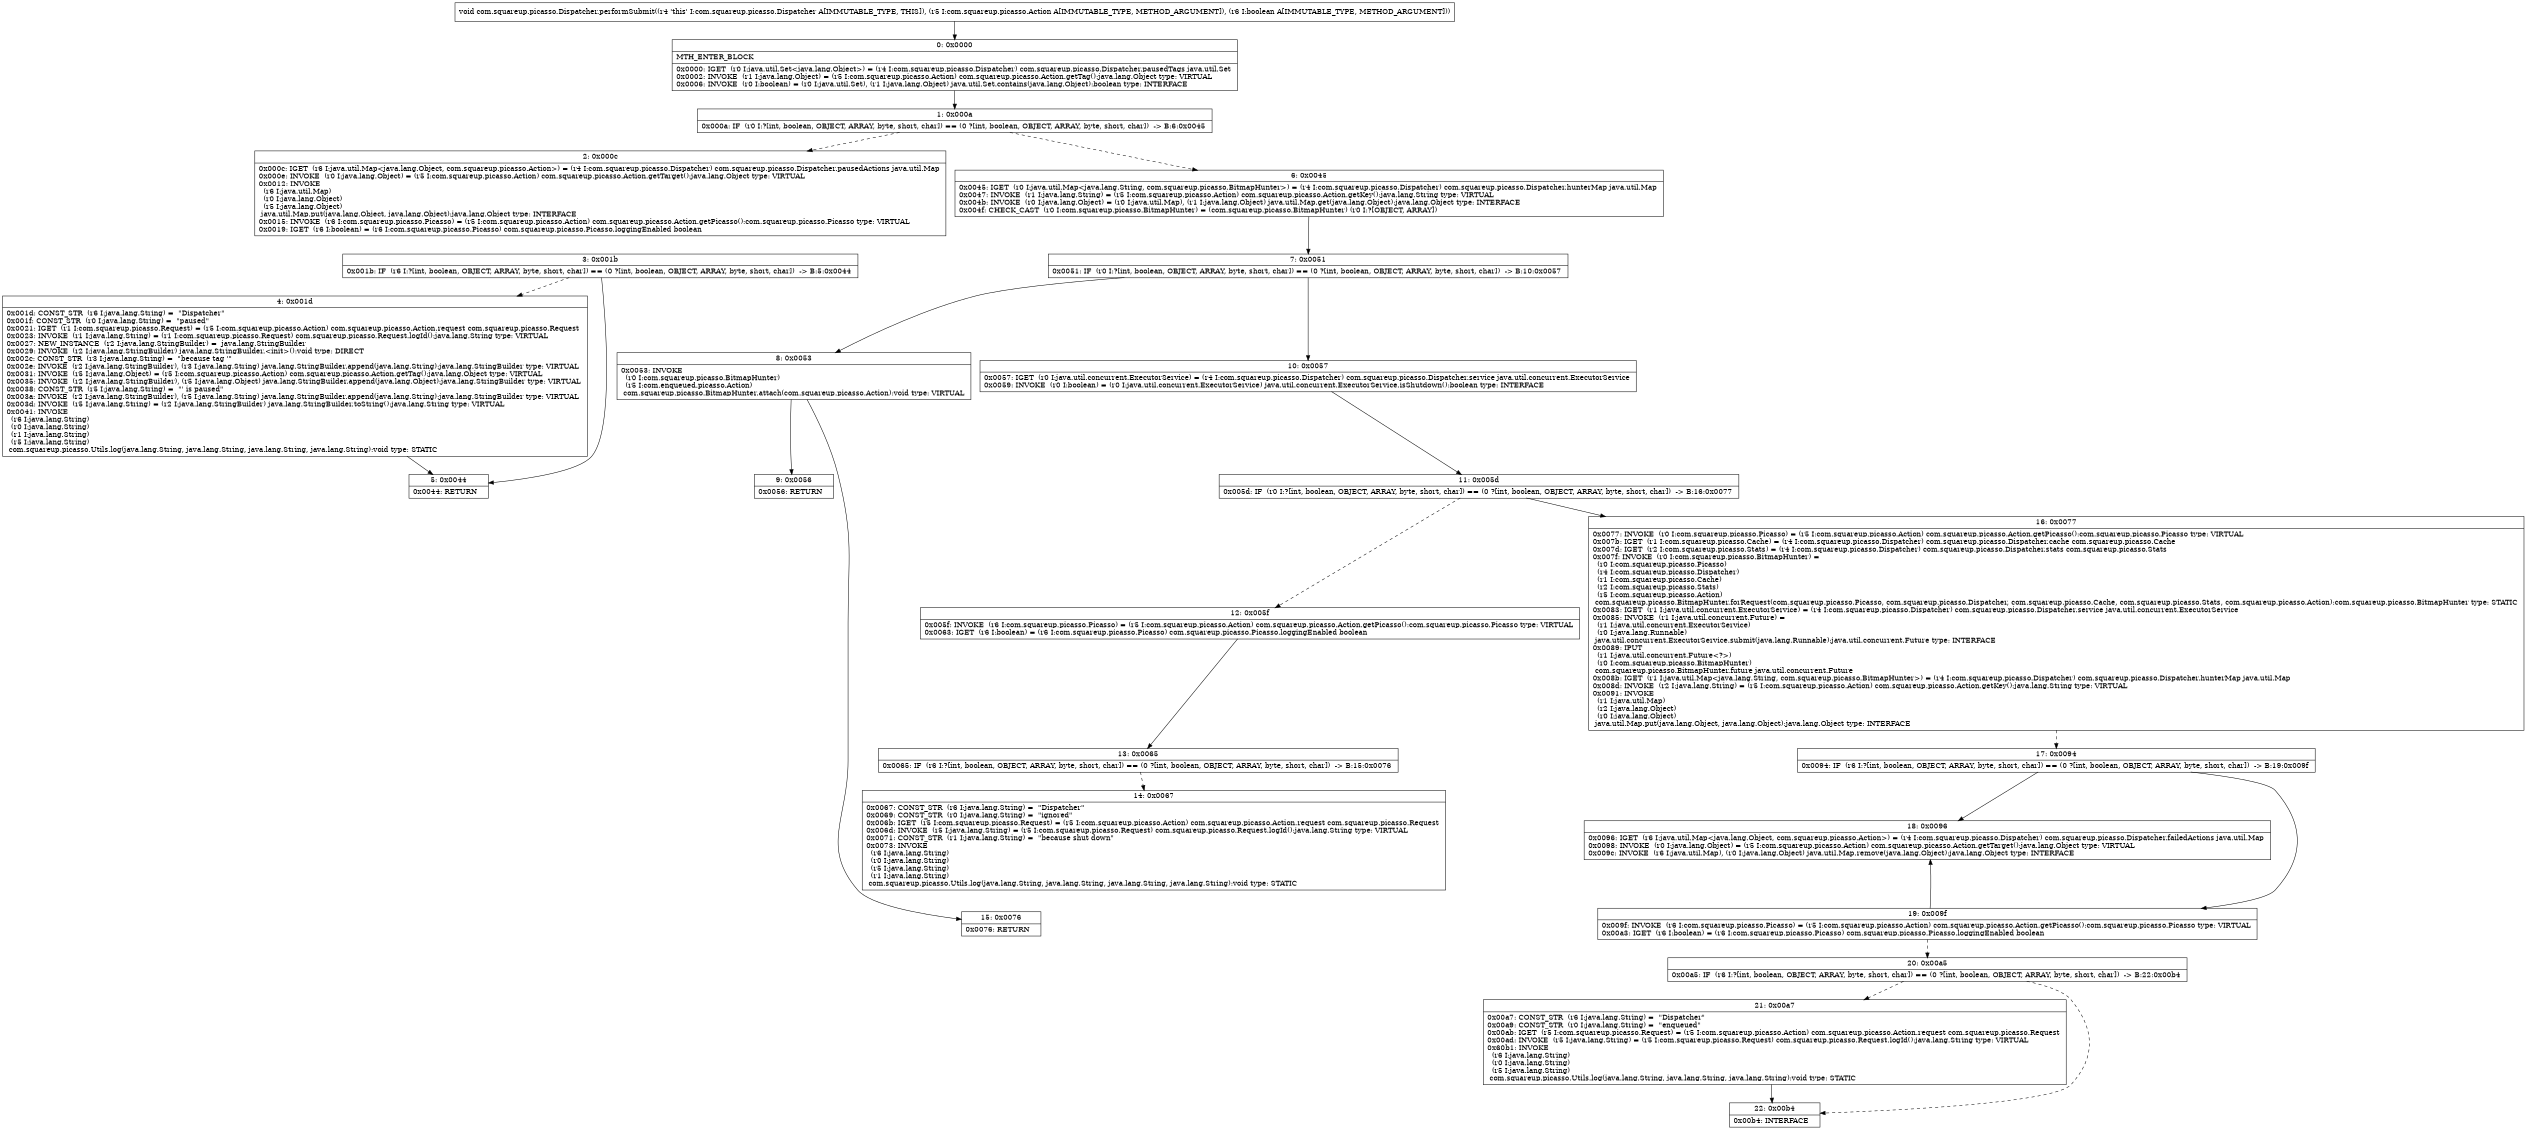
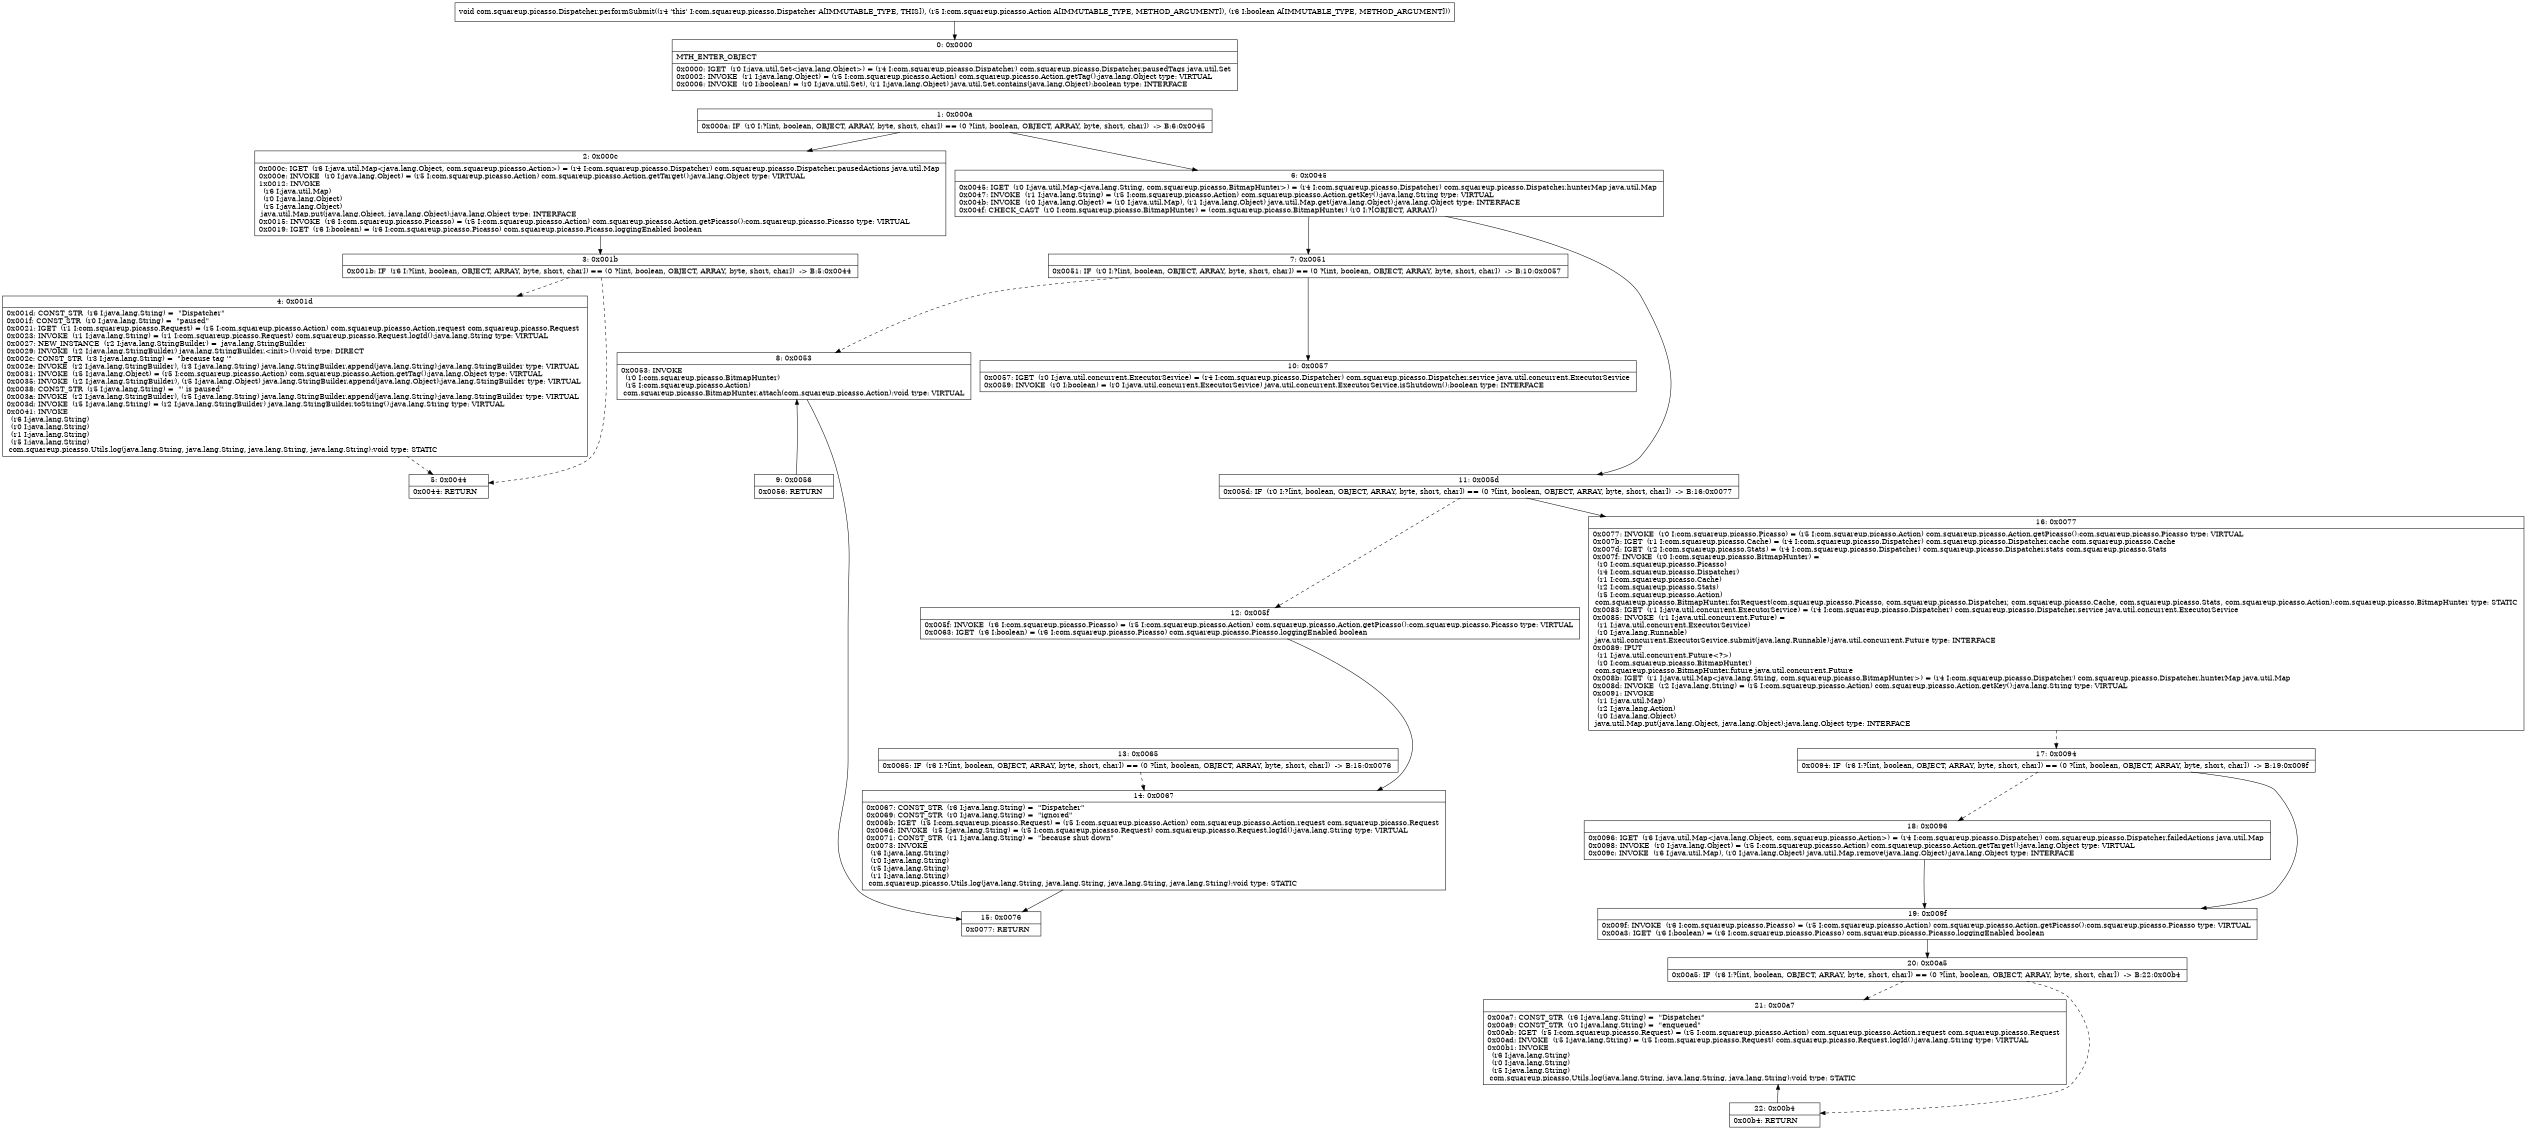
node "0: 0x0000": text "MTH_ENTER_BLOCK" -> "MTH_ENTER_OBJECT"
edge "0: 0x0000" -> "1: 0x000a": removed
edge "1: 0x000a" -> "2: 0x000c": style dashed -> solid
edge "1: 0x000a" -> "6: 0x0045": style dashed -> solid
node "2: 0x000c": text "0x0012: INVOKE" -> "1x0012: INVOKE"
edge "2: 0x000c" -> "3: 0x001b": added
edge "7: 0x0051" -> "8: 0x0053": style solid -> dashed
node "8: 0x0053": text "(r5 I:com.enqueued.picasso.Action)" -> "(r5 I:com.squareup.picasso.Action)"
edge "3: 0x001b" -> "5: 0x0044": style solid -> dashed
edge "10: 0x0057" -> "11: 0x005d": now "6: 0x0045" -> "11: 0x005d"
edge "8: 0x0053" -> "9: 0x0056": reversed
edge "4: 0x001d" -> "5: 0x0044": style solid -> dashed
edge "12: 0x005f" -> "13: 0x0065": now "12: 0x005f" -> "14: 0x0067"
node "16: 0x0077": text "(r2 I:java.lang.Object)" -> "(r2 I:java.lang.Action)"
edge "17: 0x0094" -> "18: 0x0096": style solid -> dashed
edge "19: 0x009f" -> "18: 0x0096": reversed
edge "14: 0x0067" -> "15: 0x0076": added
node "15: 0x0076": text "0x0076: RETURN" -> "0x0077: RETURN"
edge "19: 0x009f" -> "20: 0x00a5": style dashed -> solid
node "21: 0x00a7": text "0x60b1: INVOKE" -> "0x00b1: INVOKE"
edge "21: 0x00a7" -> "22: 0x00b4": reversed
node "22: 0x00b4": text "0x00b4: INTERFACE" -> "0x00b4: RETURN"
